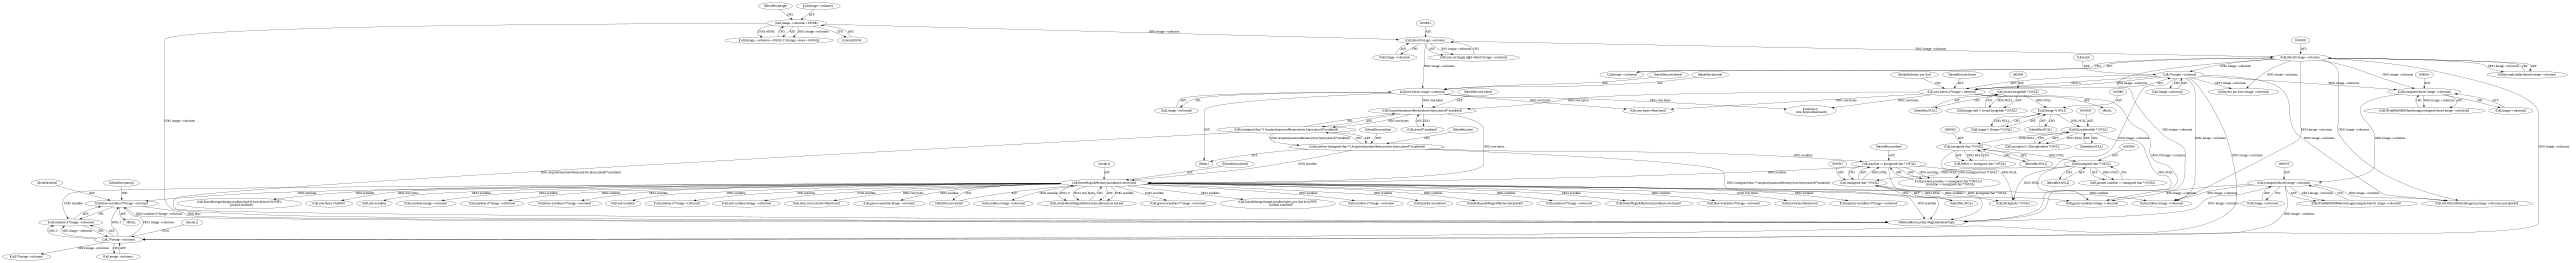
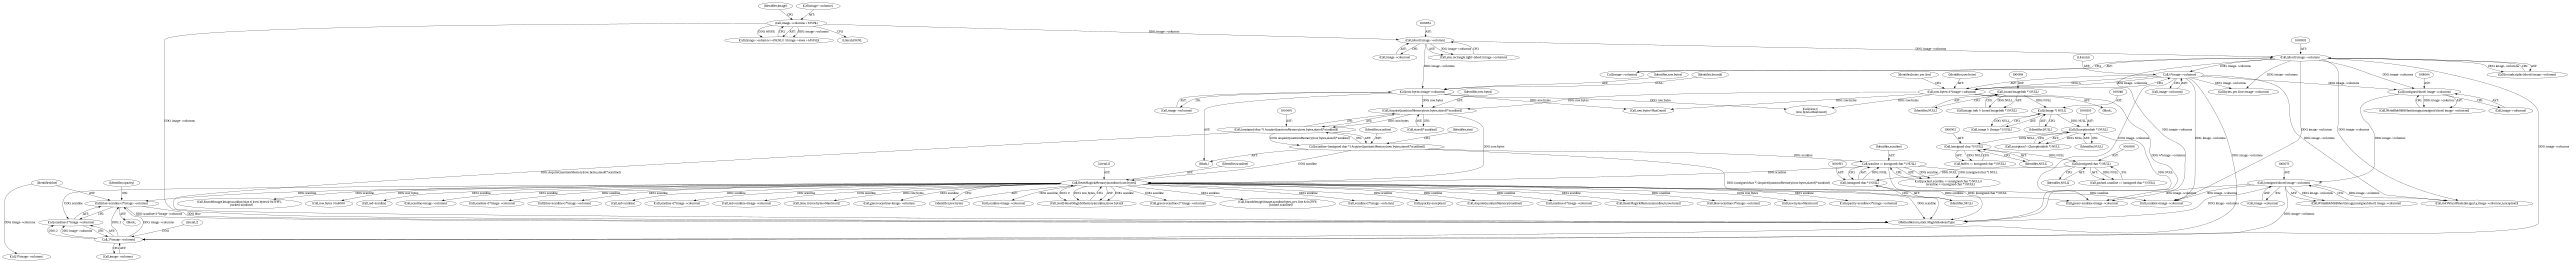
edge "(Literal,65535L)" -> "(Call,image->columns > 65535L)": removed, label "AST:"
edge "(Identifier,bounds)" -> "(Call,row_bytes=image->columns)": label "CFG: " -> "NULL: "
node "1000491": added
edge "(Call,AcquireQuantumMemory(row_bytes,sizeof(*scanline)))" -> "(Call,sizeof(*scanline))": label "DDG: " -> "CFG: "
node "(Call,RelinquishMagickMemory(scanline))": label "(Call,RelinquishMagickMemory(scanline))" -> "(Call,AcquireQuantumMemory(scanline))"
node "(Call,(StringInfo *) NULL)": removed
edge "(Call,2*image->columns)" -> "(Call,3*image->columns)": now "(Identifier,blue)" -> "(Call,3*image->columns)"
